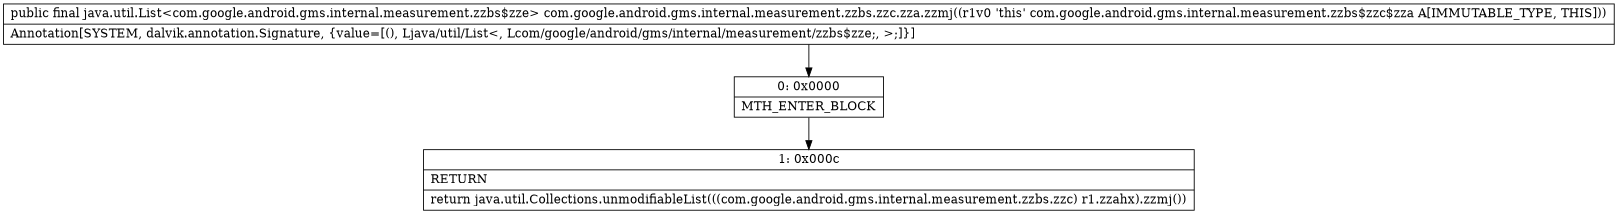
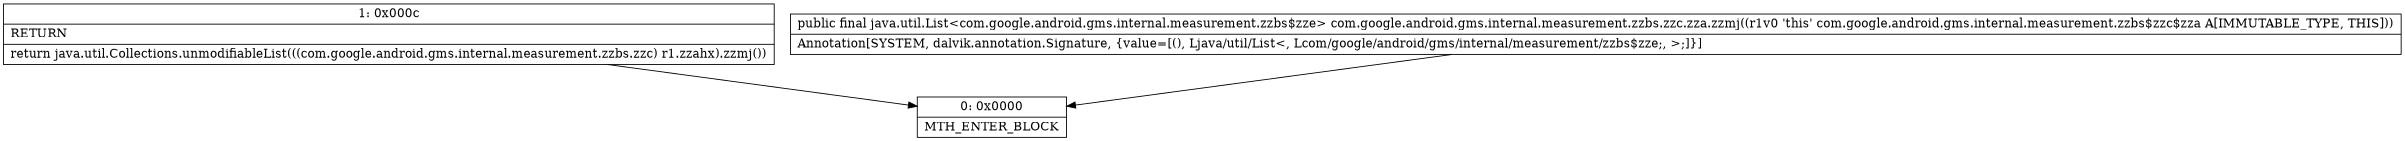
edge "0: 0x0000" -> "1: 0x000c": reversed
